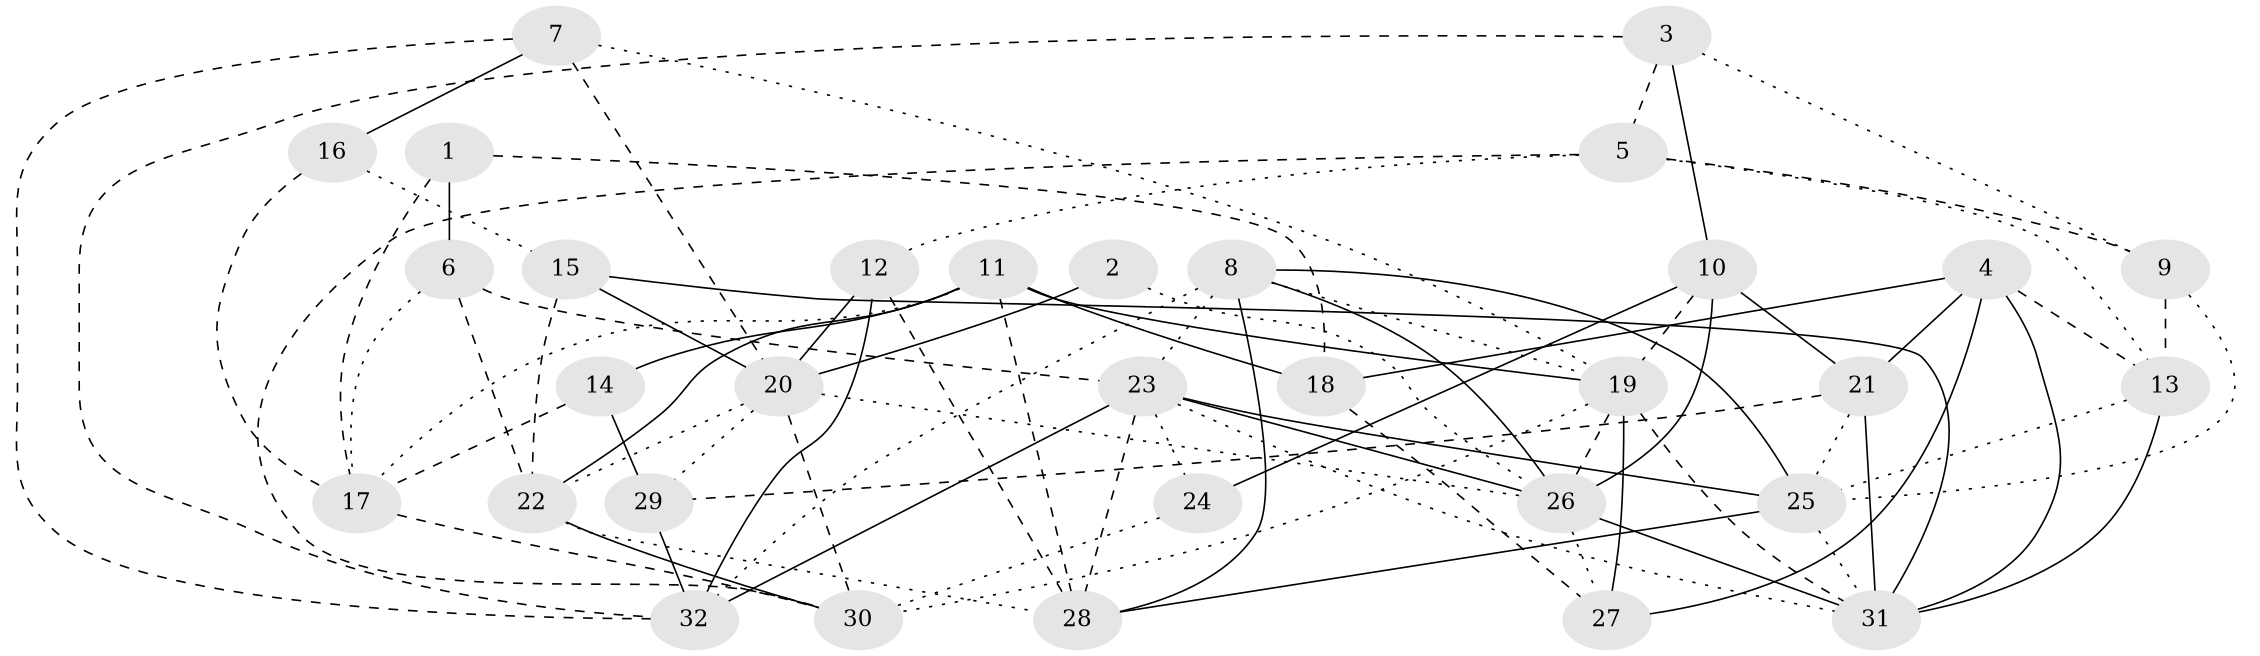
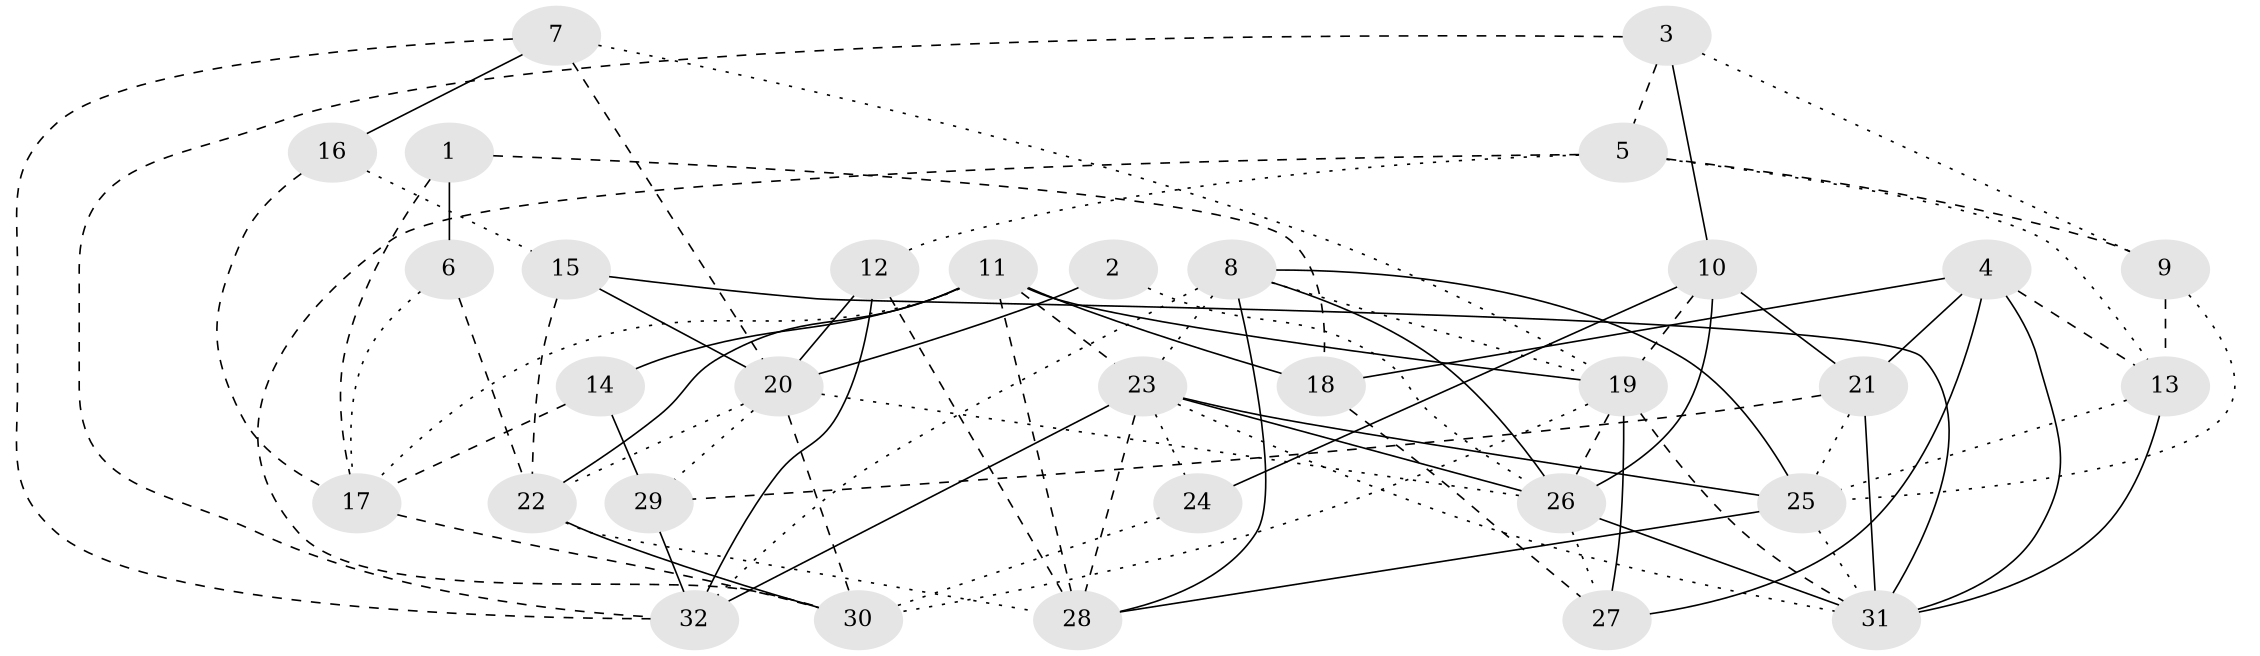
edge "6" -- "23": now "11" -- "23"
